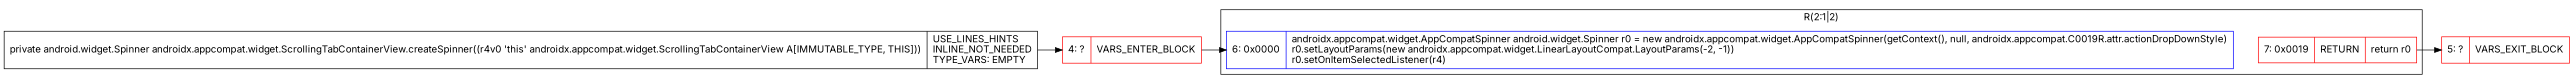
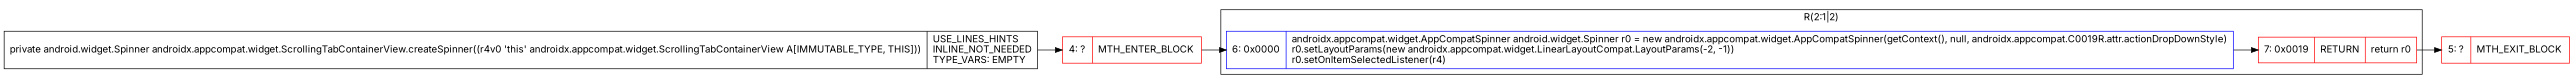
node "4: ?": text "VARS_ENTER_BLOCK" -> "MTH_ENTER_BLOCK"
edge "6: 0x0000" -> "7: 0x0019": added
node "5: ?": text "VARS_EXIT_BLOCK" -> "MTH_EXIT_BLOCK"
